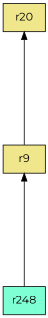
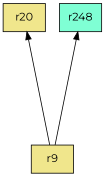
edge "r248" -> "r9": reversed
